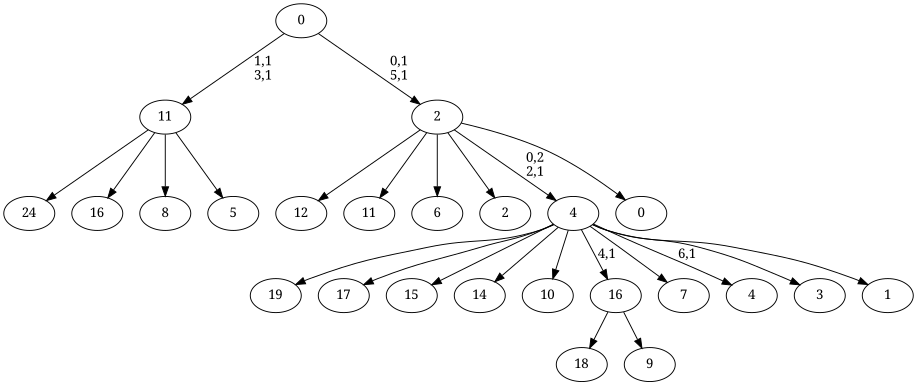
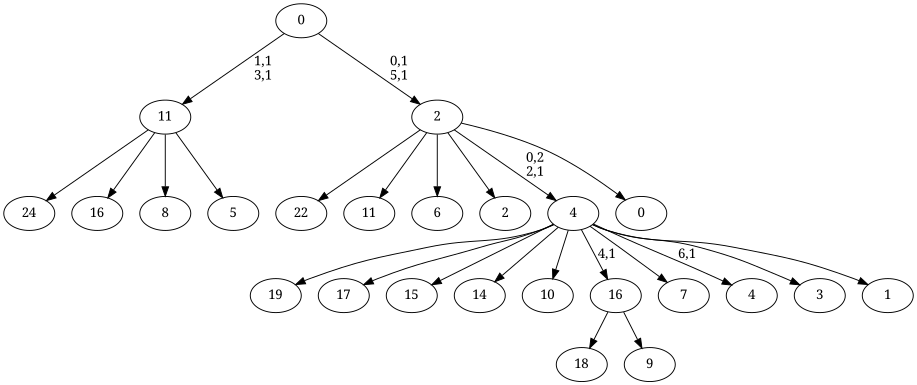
node "12": label "12" -> "22"
